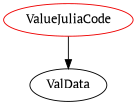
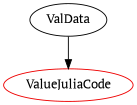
edge "ValueJuliaCode" -> "ValData": reversed
